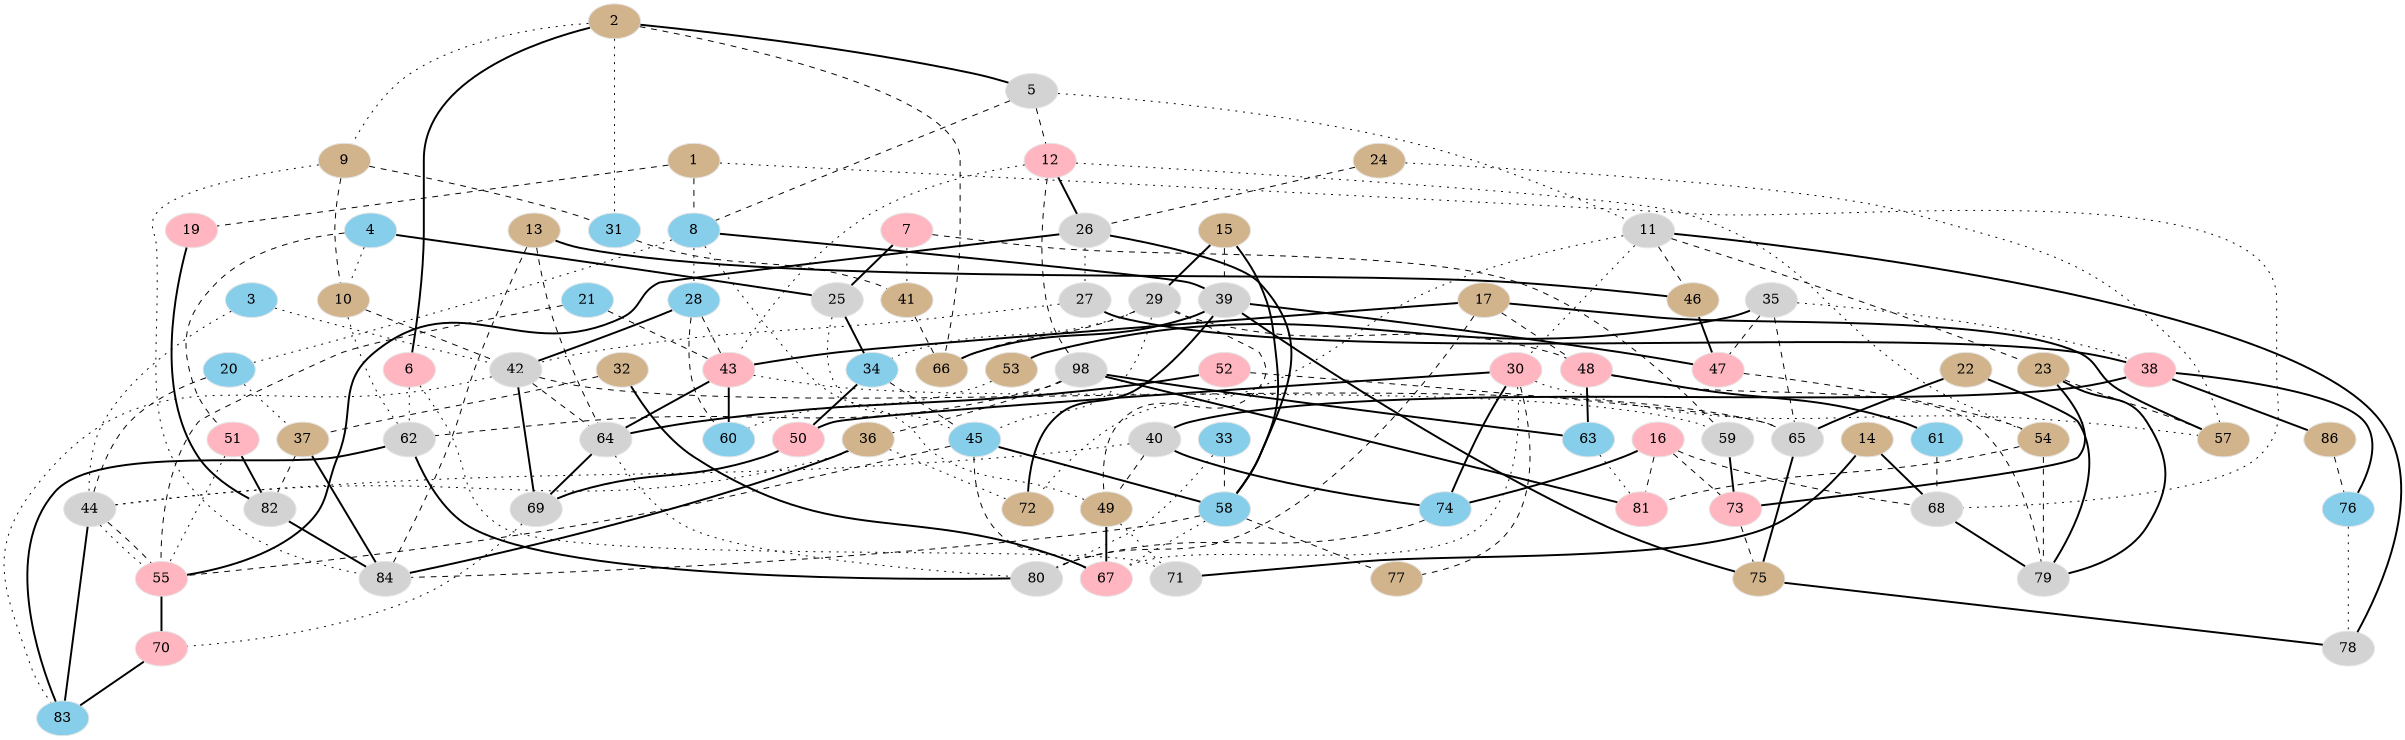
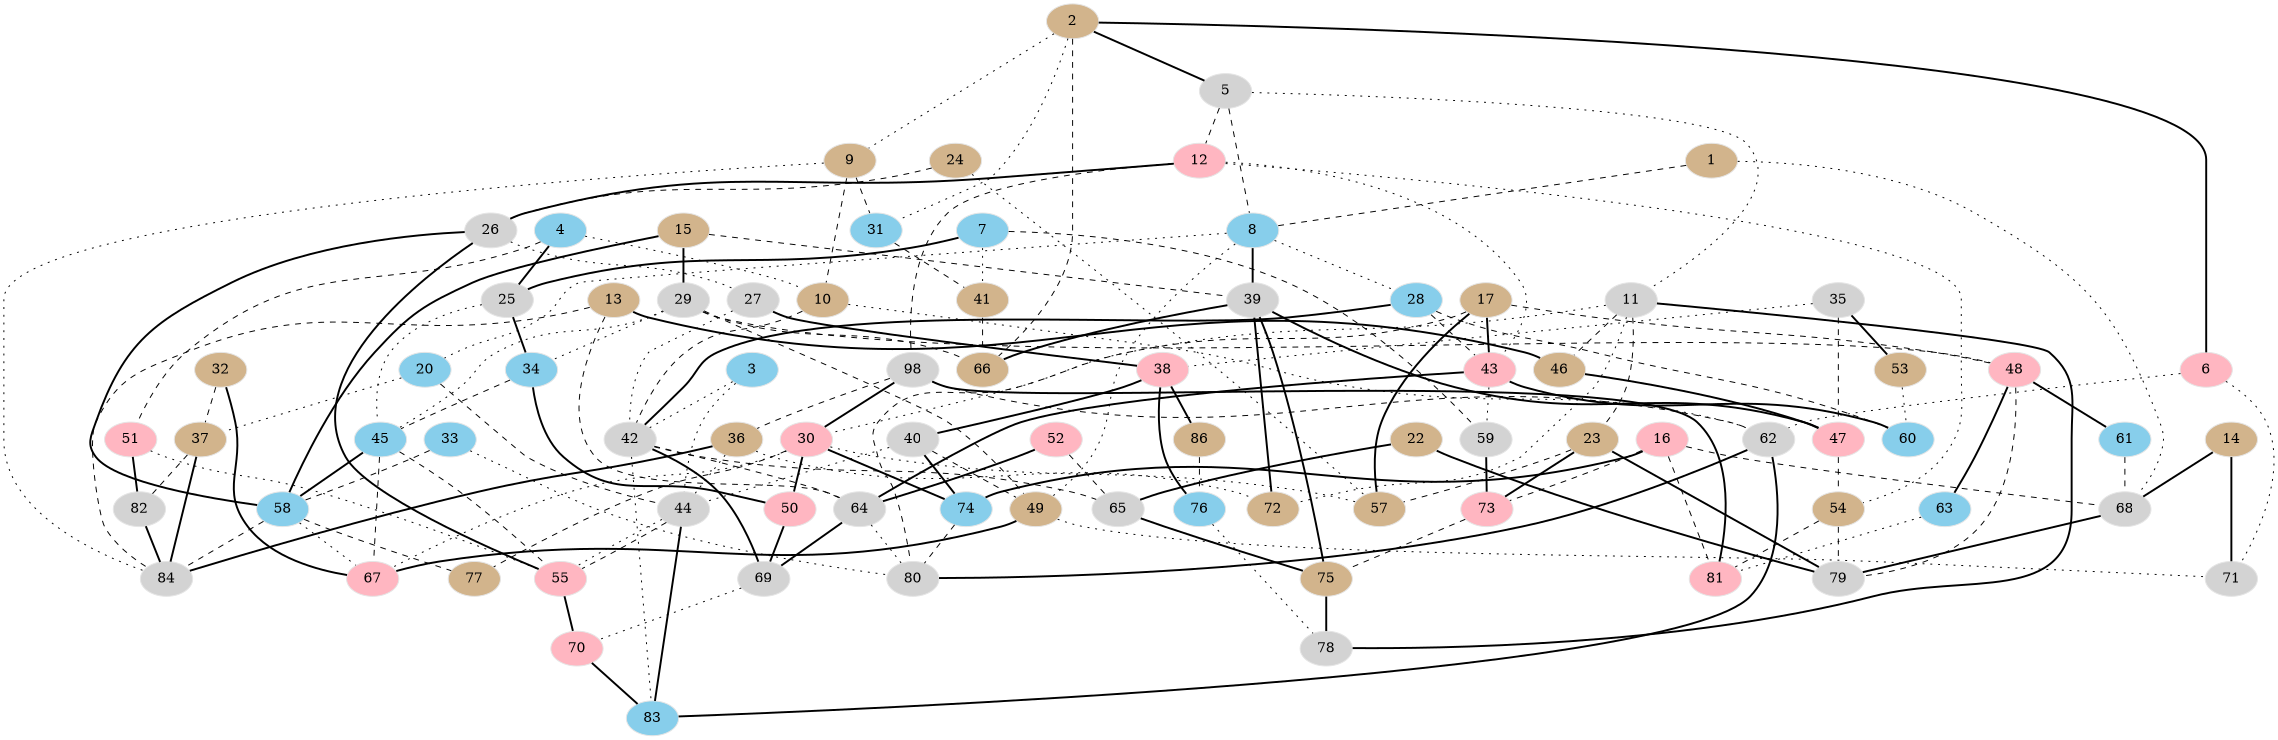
node "19": removed
node "7": fillcolor lightpink -> skyblue
node "21": removed
edge "35" -- "65": removed
edge "98" -- "63": now "98" -- "30"
